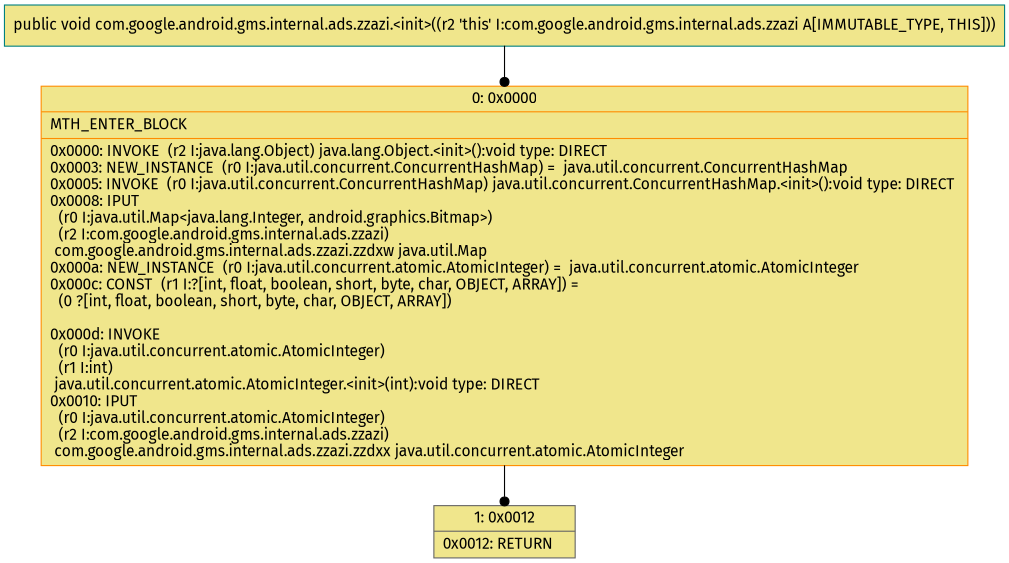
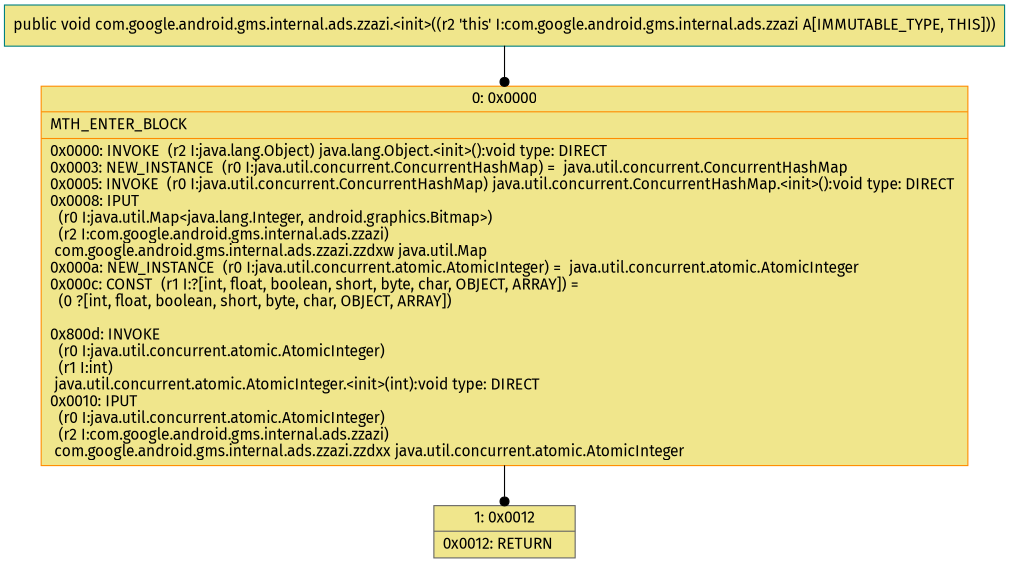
node "0: 0x0000": text "0x000d: INVOKE" -> "0x800d: INVOKE"
